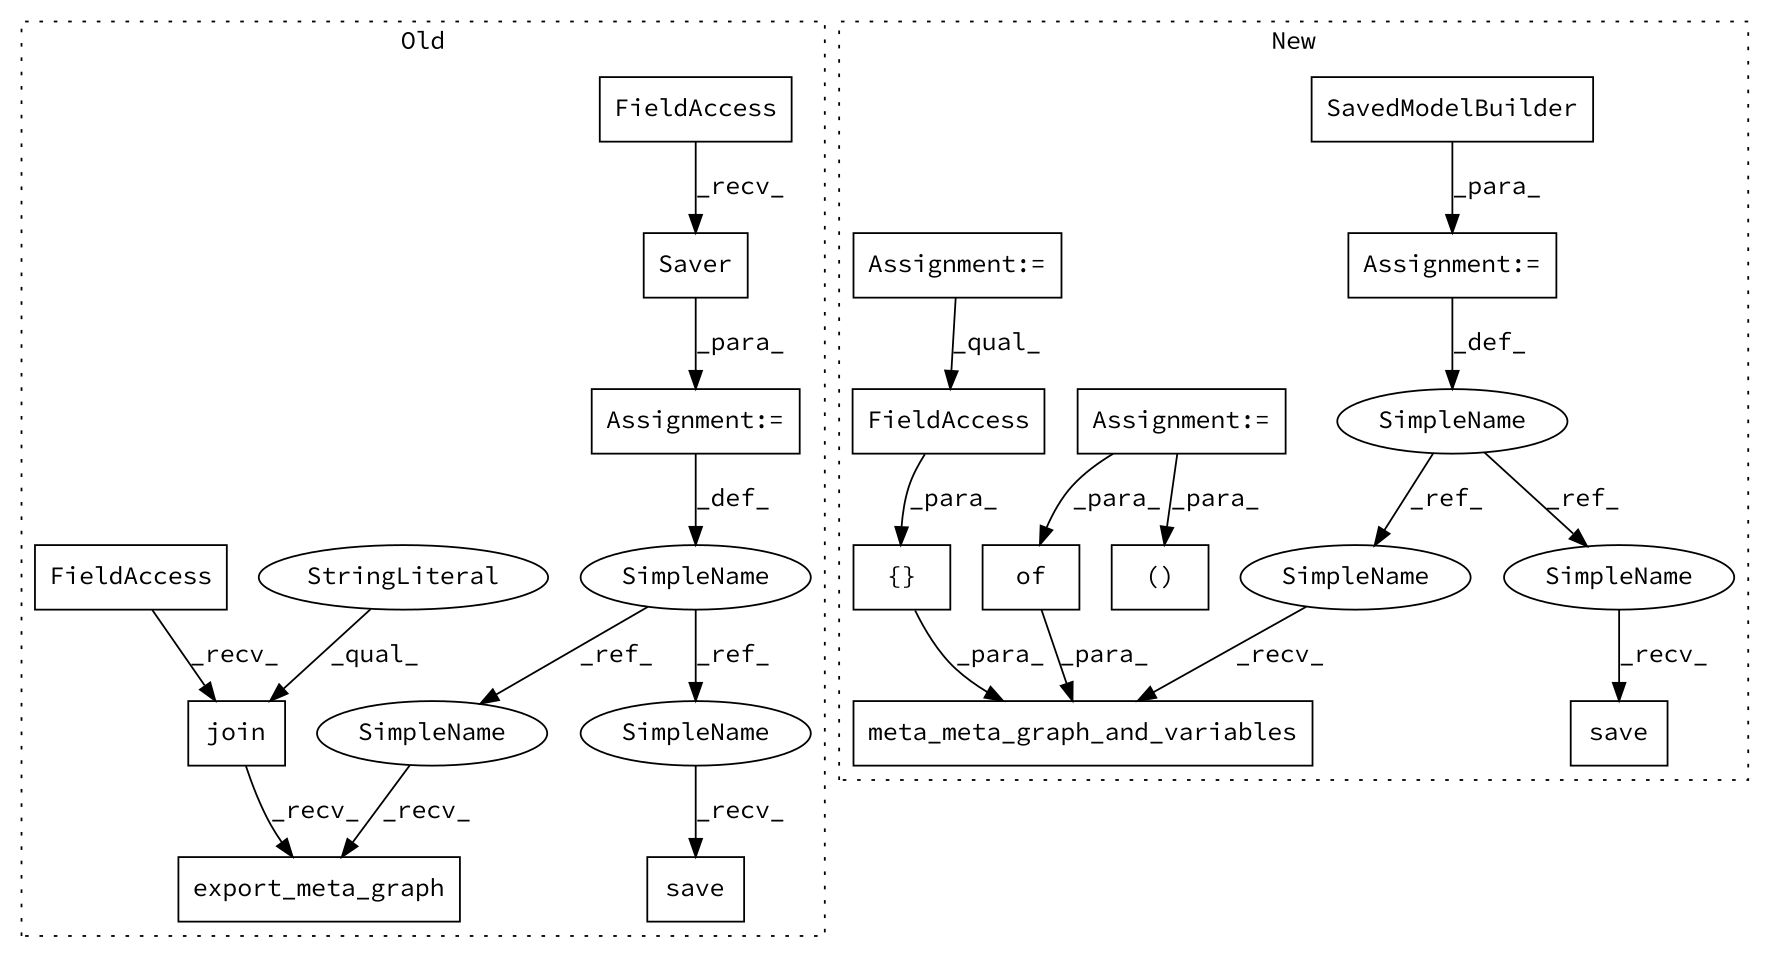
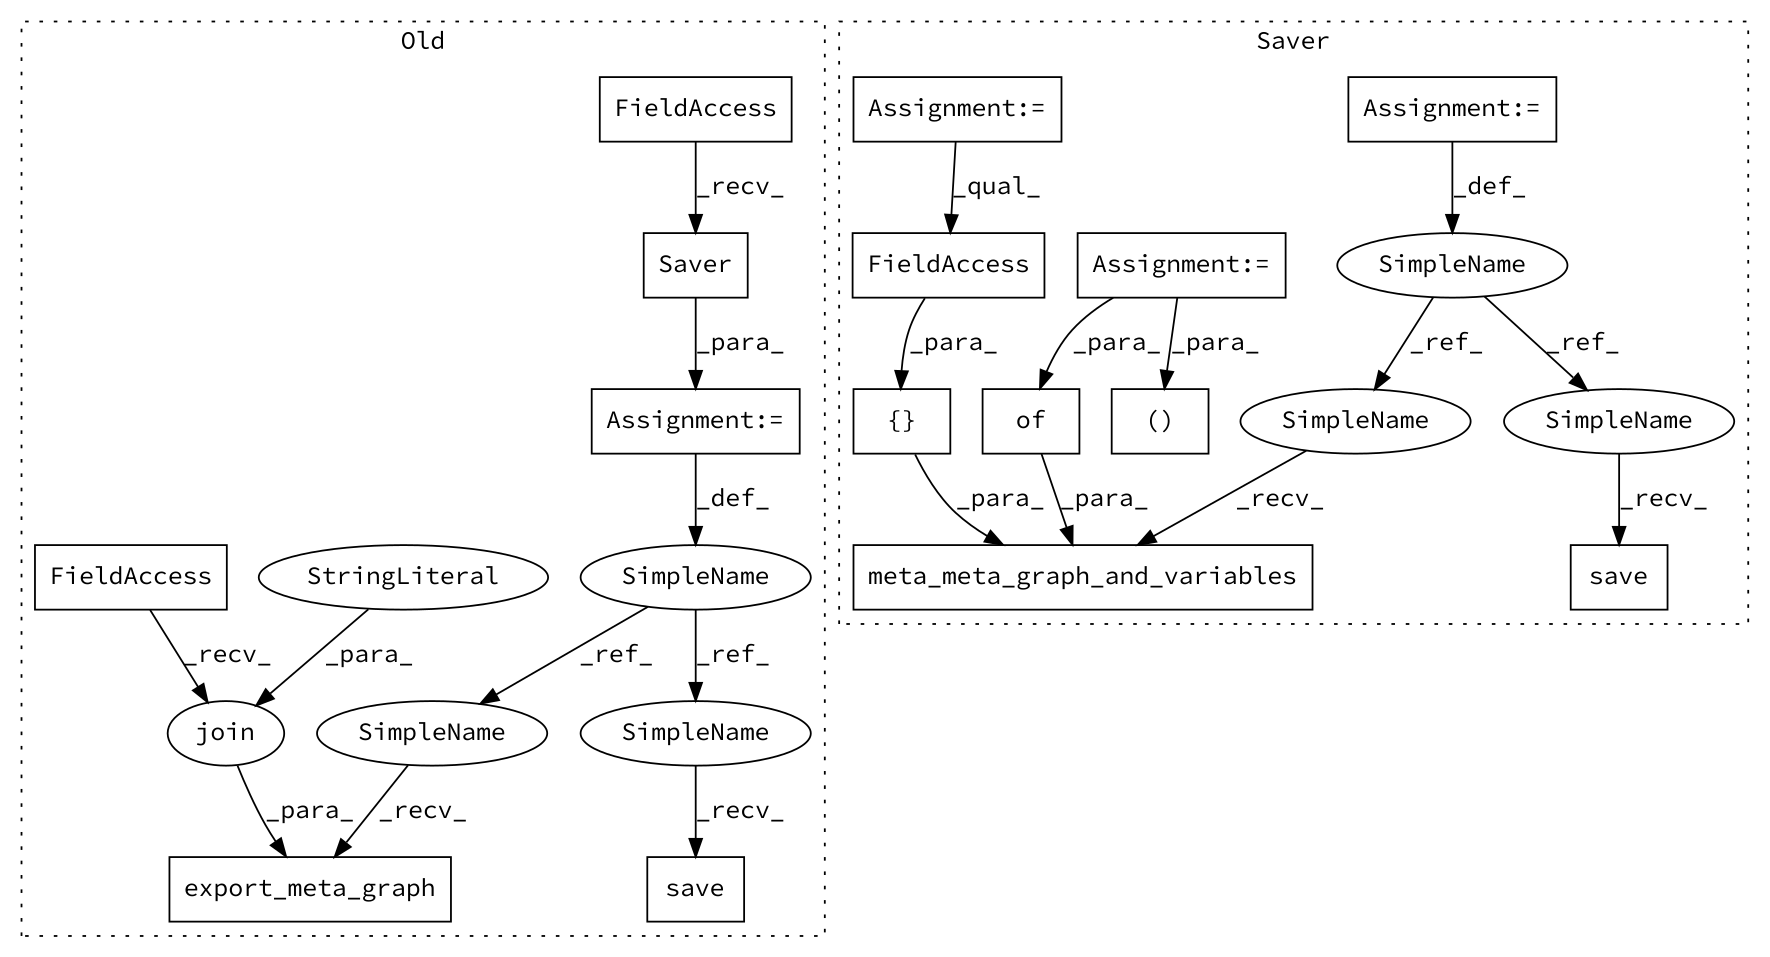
cluster "New": label "New" -> "Saver"
node "SavedModelBuilder": removed
edge "StringLiteral" -> "join": label "_qual_" -> "_para_"
node "join": shape box -> ellipse
edge "join" -> "export_meta_graph": label "_recv_" -> "_para_"
